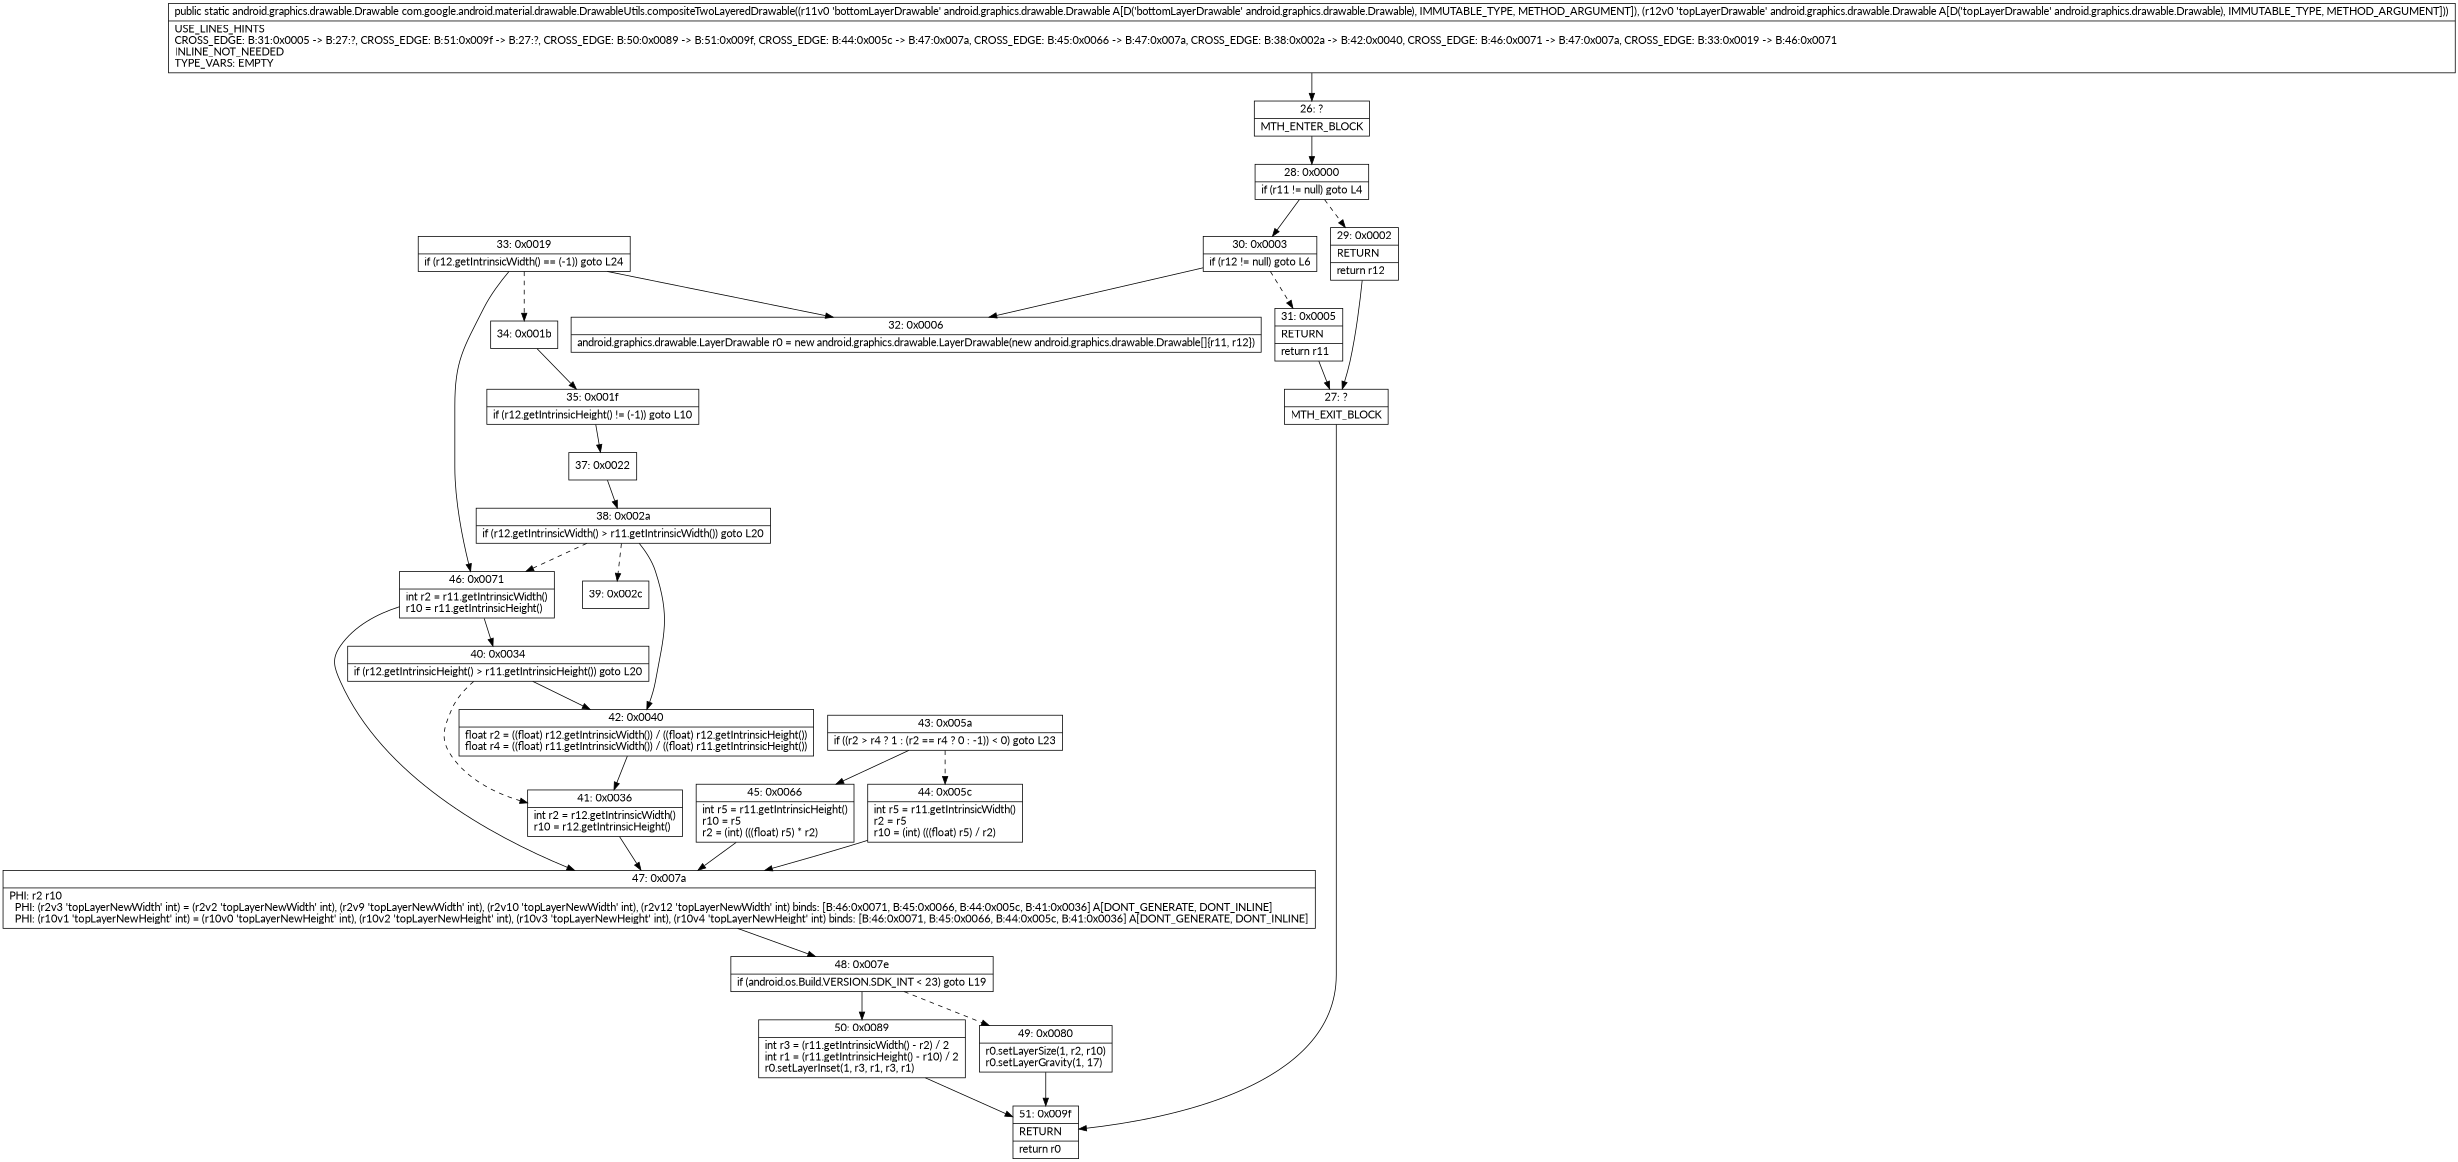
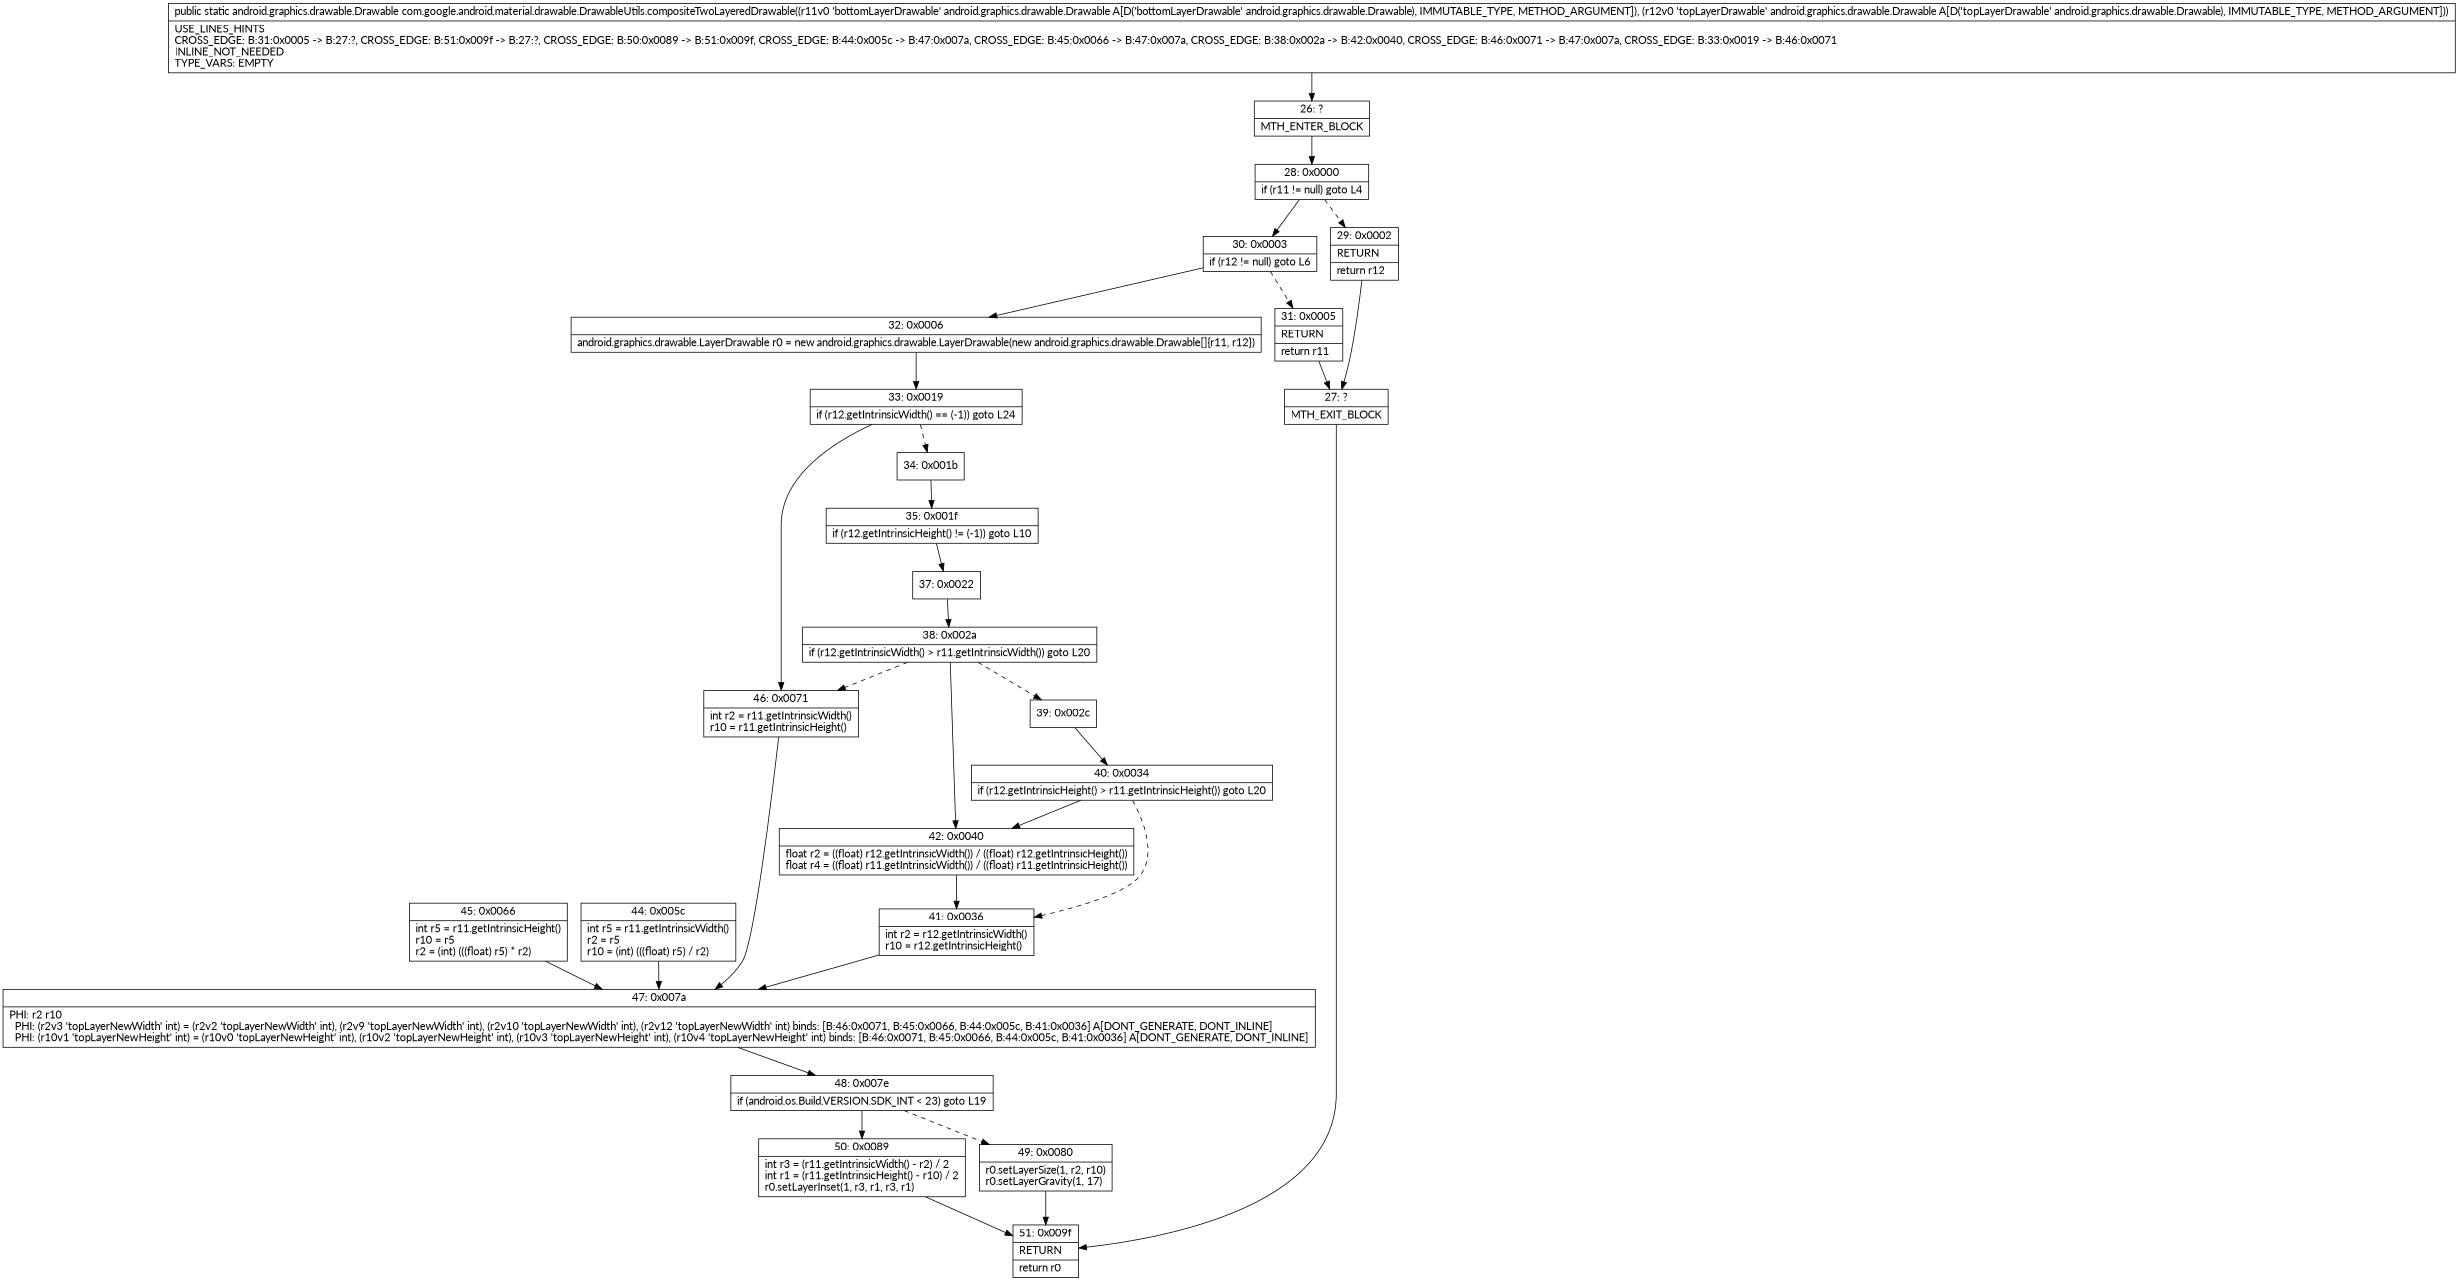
edge "33: 0x0019" -> "32: 0x0006": reversed
edge "46: 0x0071" -> "40: 0x0034": now "39: 0x002c" -> "40: 0x0034"
node "43: 0x005a": removed
